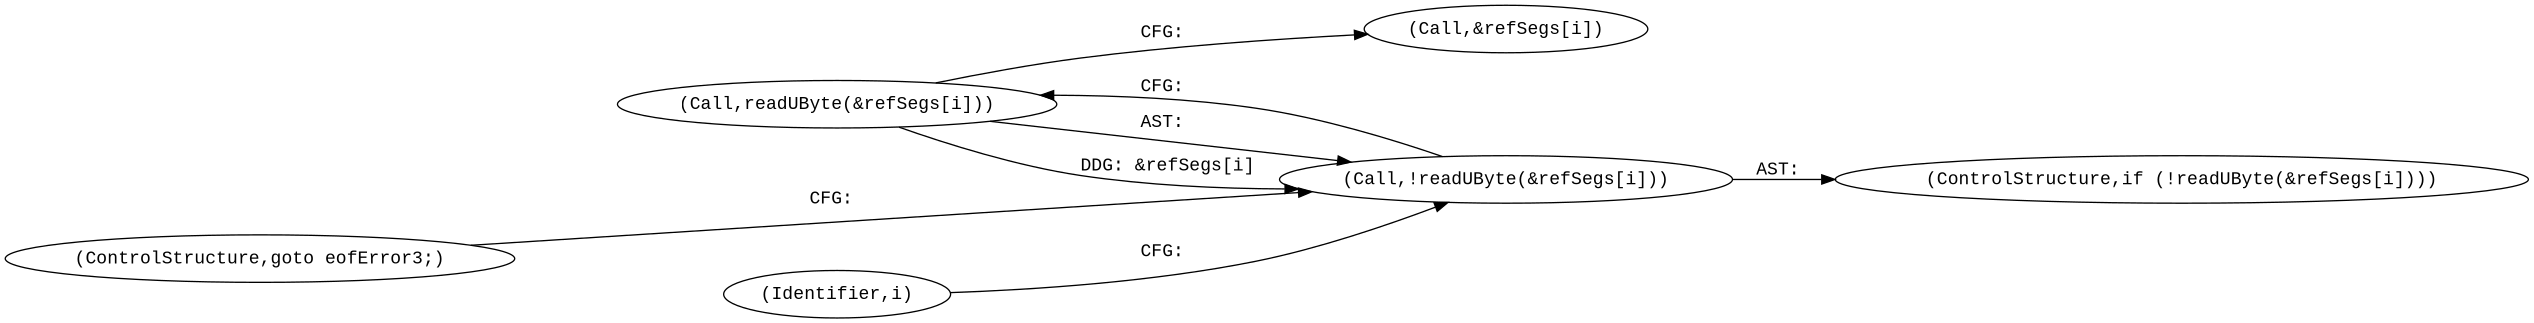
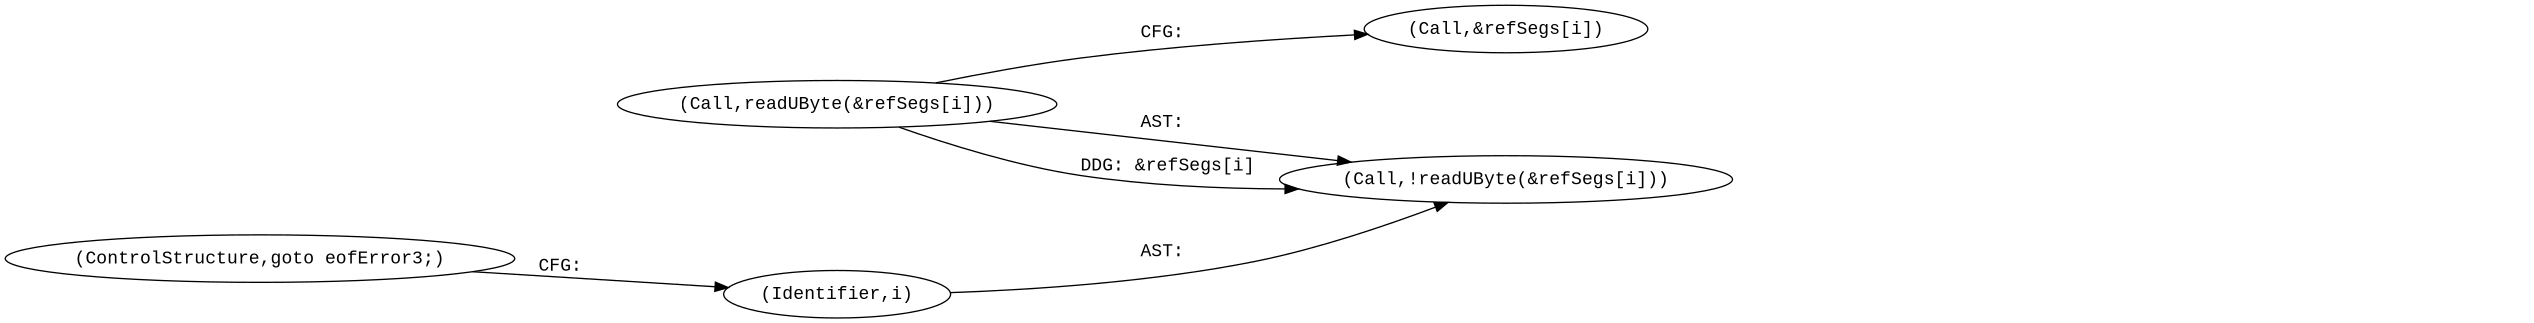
edge "(Call,!readUByte(&refSegs[i]))" -> "(Call,readUByte(&refSegs[i]))": removed, label "CFG:"
node "(ControlStructure,if (!readUByte(&refSegs[i])))": removed
edge "(ControlStructure,goto eofError3;)" -> "(Call,!readUByte(&refSegs[i]))": now "(ControlStructure,goto eofError3;)" -> "(Identifier,i)"
edge "(Identifier,i)" -> "(Call,!readUByte(&refSegs[i]))": label "CFG: " -> "AST: "
